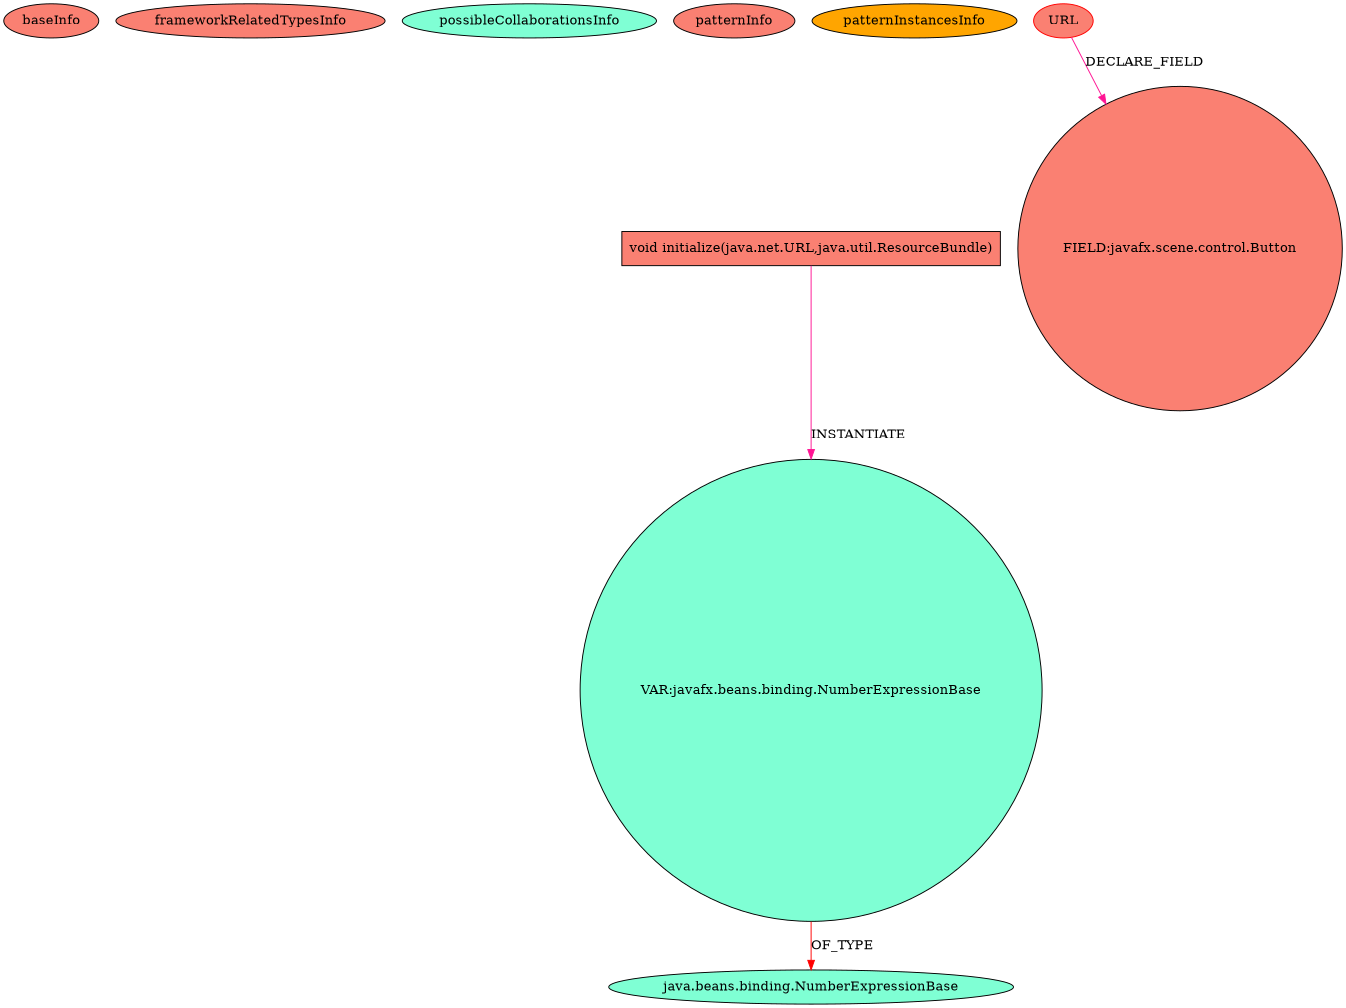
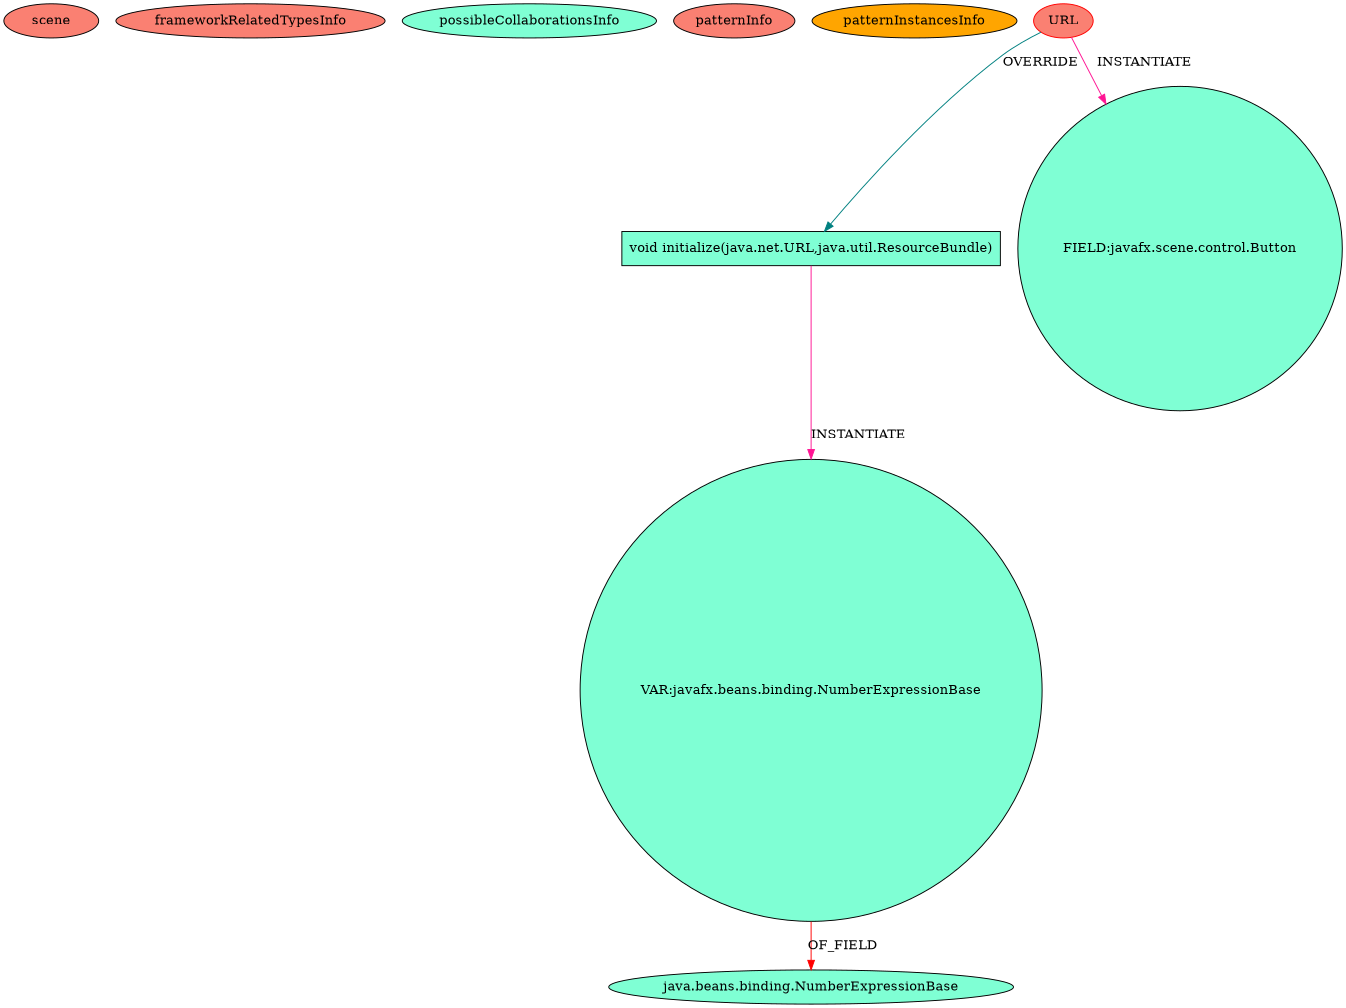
node "baseInfo": label "baseInfo" -> "scene"
edge "URL" -> "FIELD:javafx.scene.control.Button": label "DECLARE_FIELD" -> "INSTANTIATE"
edge "URL" -> "void initialize(java.net.URL,java.util.ResourceBundle)": added, label "OVERRIDE"
node "void initialize(java.net.URL,java.util.ResourceBundle)": fillcolor salmon -> aquamarine
node "FIELD:javafx.scene.control.Button": fillcolor salmon -> aquamarine
edge "VAR:javafx.beans.binding.NumberExpressionBase" -> "java.beans.binding.NumberExpressionBase": label "OF_TYPE" -> "OF_FIELD"
